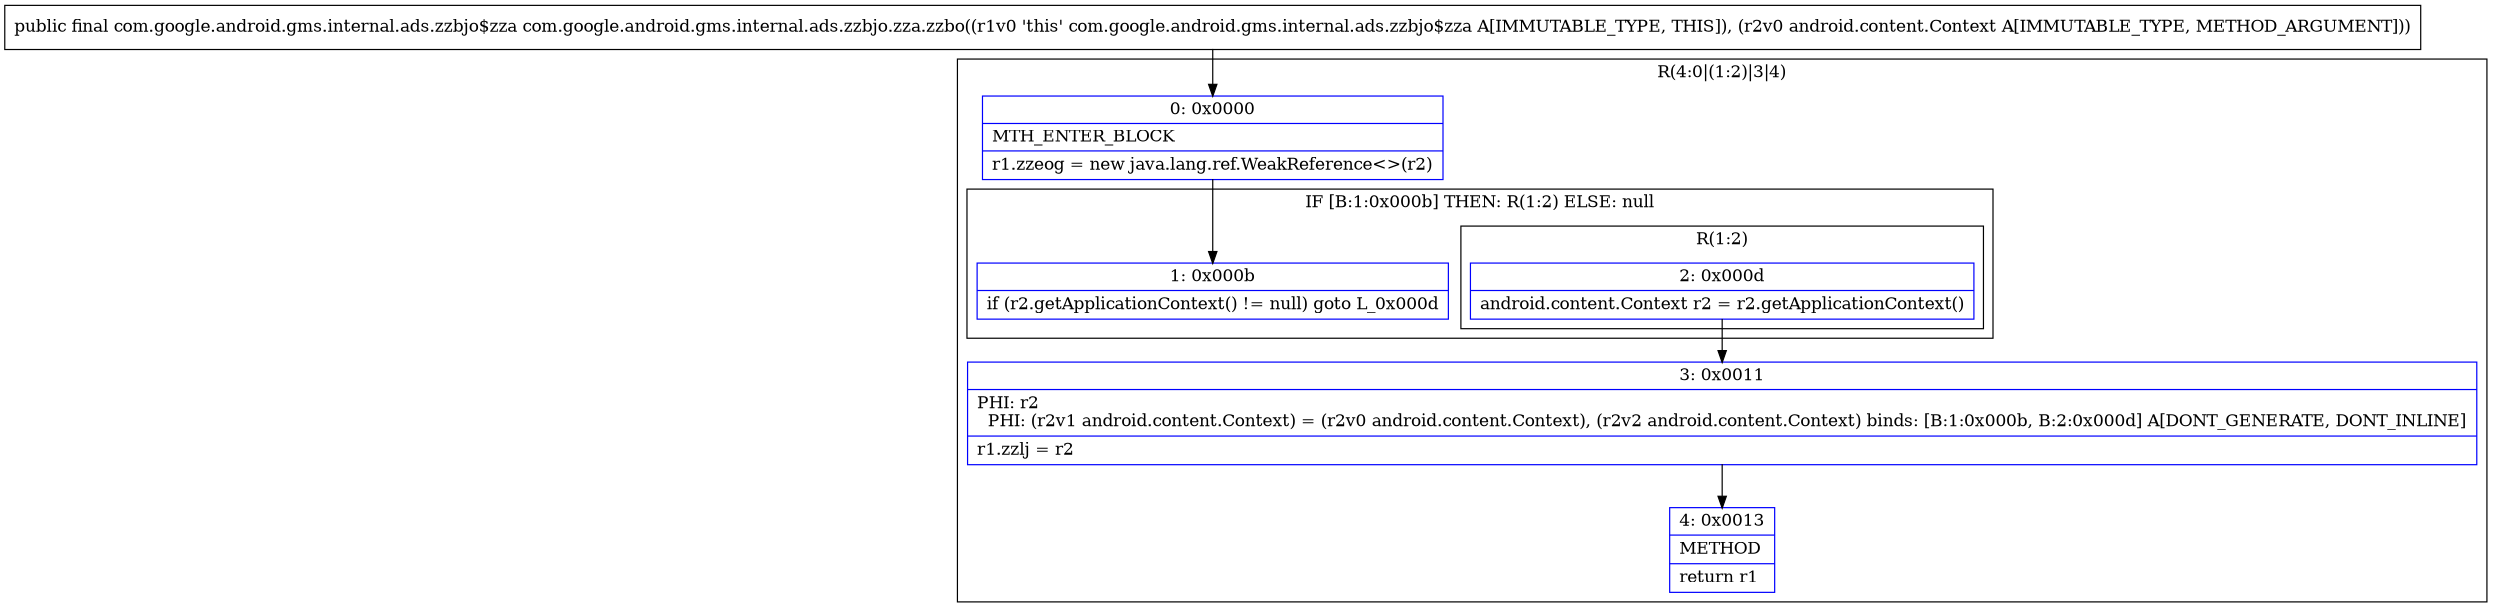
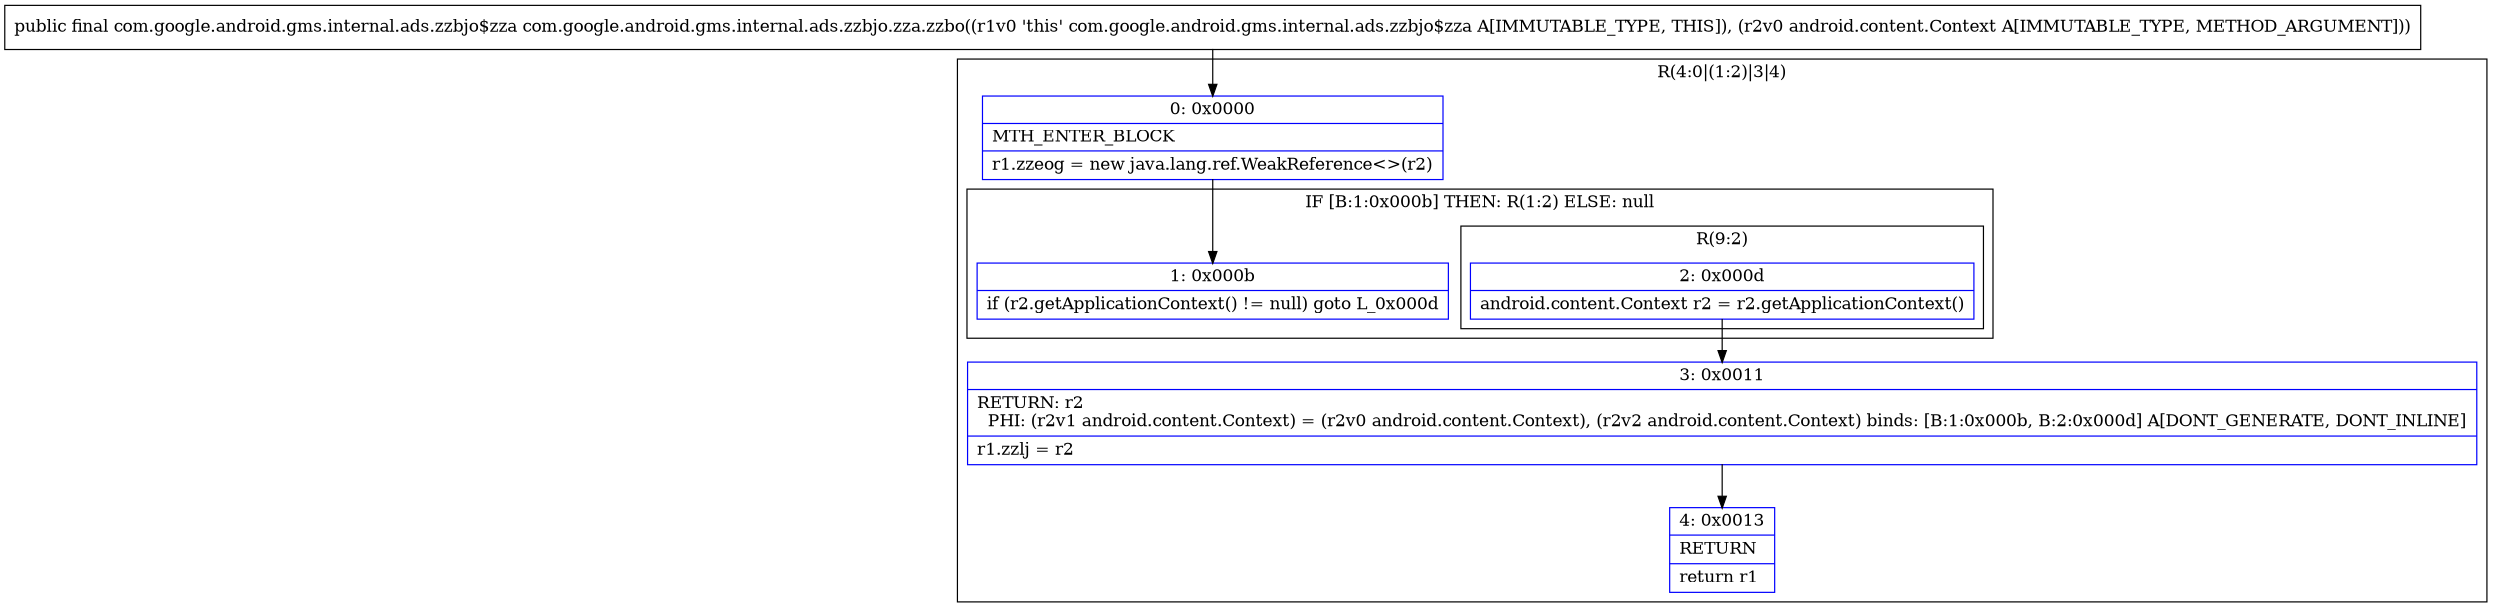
cluster "R(1:2)": label "R(1:2)" -> "R(9:2)"
node "3: 0x0011": text "PHI: r2" -> "RETURN: r2"
node "4: 0x0013": text "METHOD" -> "RETURN"
